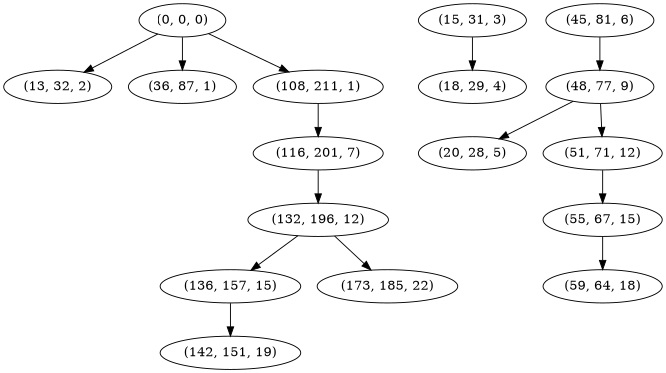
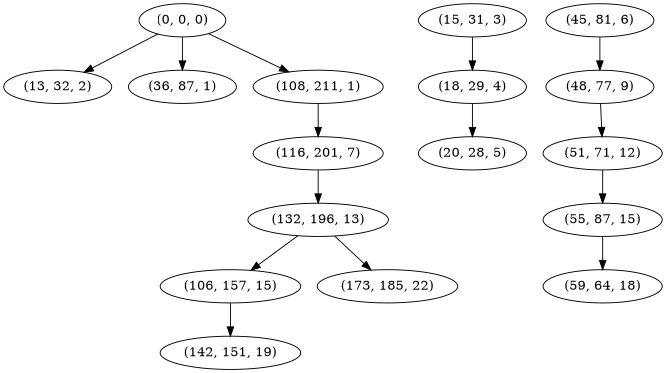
edge "(48, 77, 9)" -> "(20, 28, 5)": now "(18, 29, 4)" -> "(20, 28, 5)"
node "(132, 196, 12)": label "(132, 196, 12)" -> "(132, 196, 13)"
node "(55, 67, 15)": label "(55, 67, 15)" -> "(55, 87, 15)"
node "(136, 157, 15)": label "(136, 157, 15)" -> "(106, 157, 15)"
